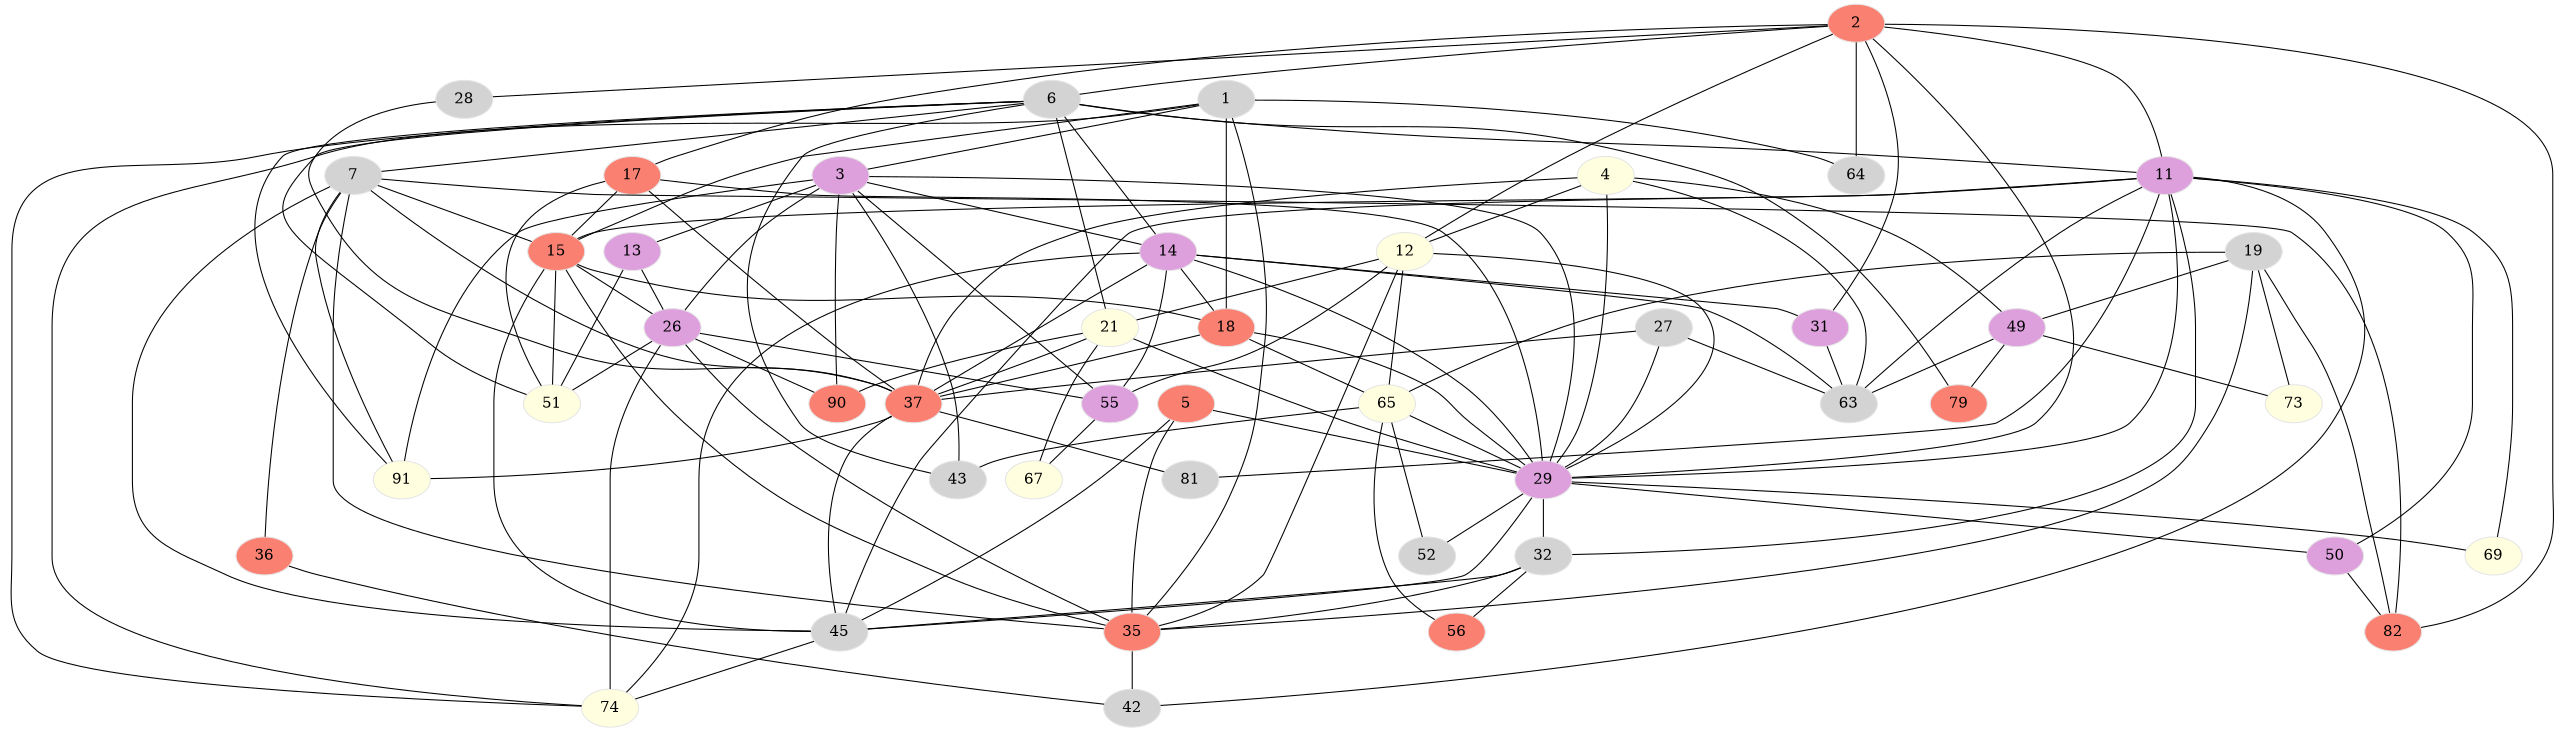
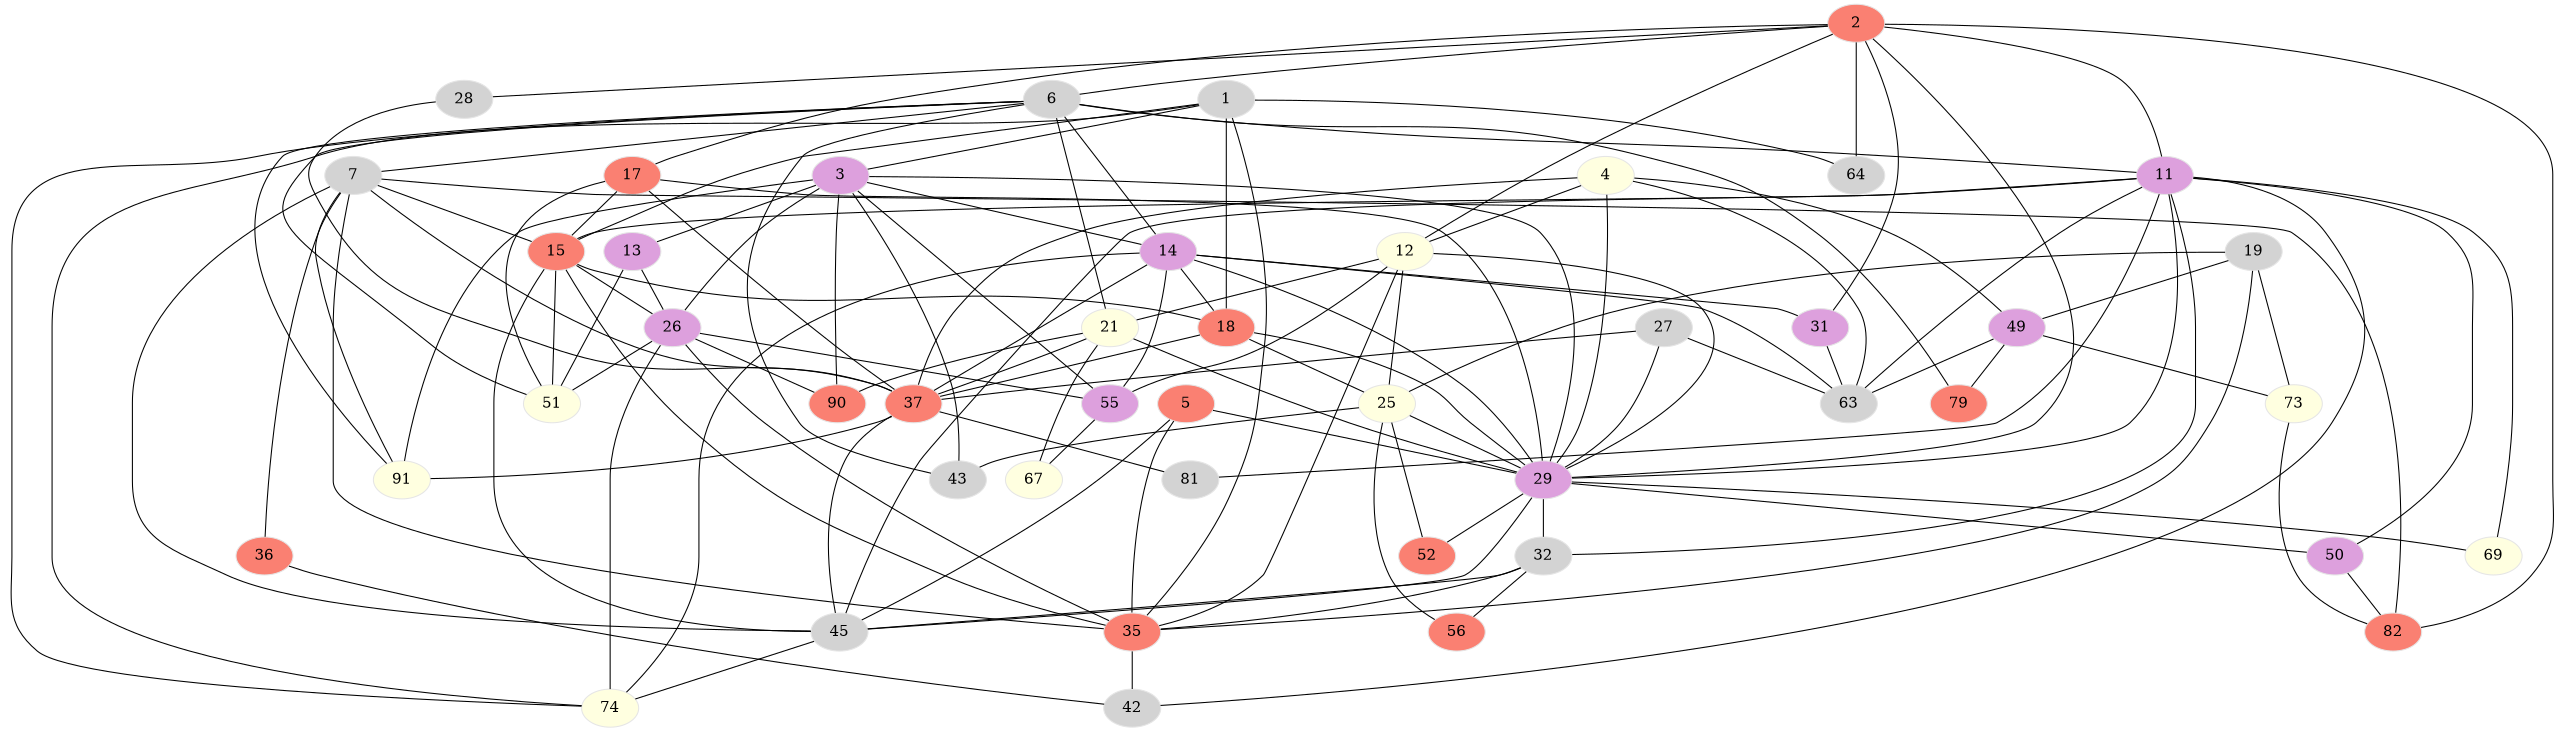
node "65": label "65" -> "25"
edge "19" -- "82": now "73" -- "82"
node "52": fillcolor lightgrey -> salmon
